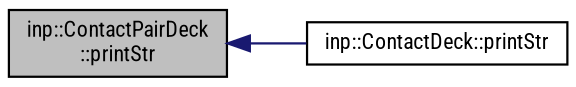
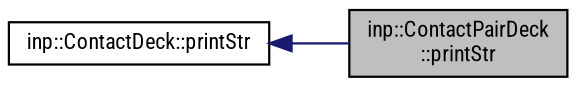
edge "inp::ContactDeck::printStr" -> "inp::ContactPairDeck ::printStr": reversed
